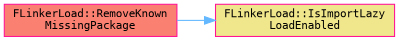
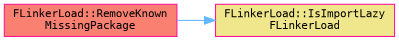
node "FLinkerLoad::IsImportLazy LoadEnabled": label "FLinkerLoad::IsImportLazy LoadEnabled" -> "FLinkerLoad::IsImportLazy FLinkerLoad"
